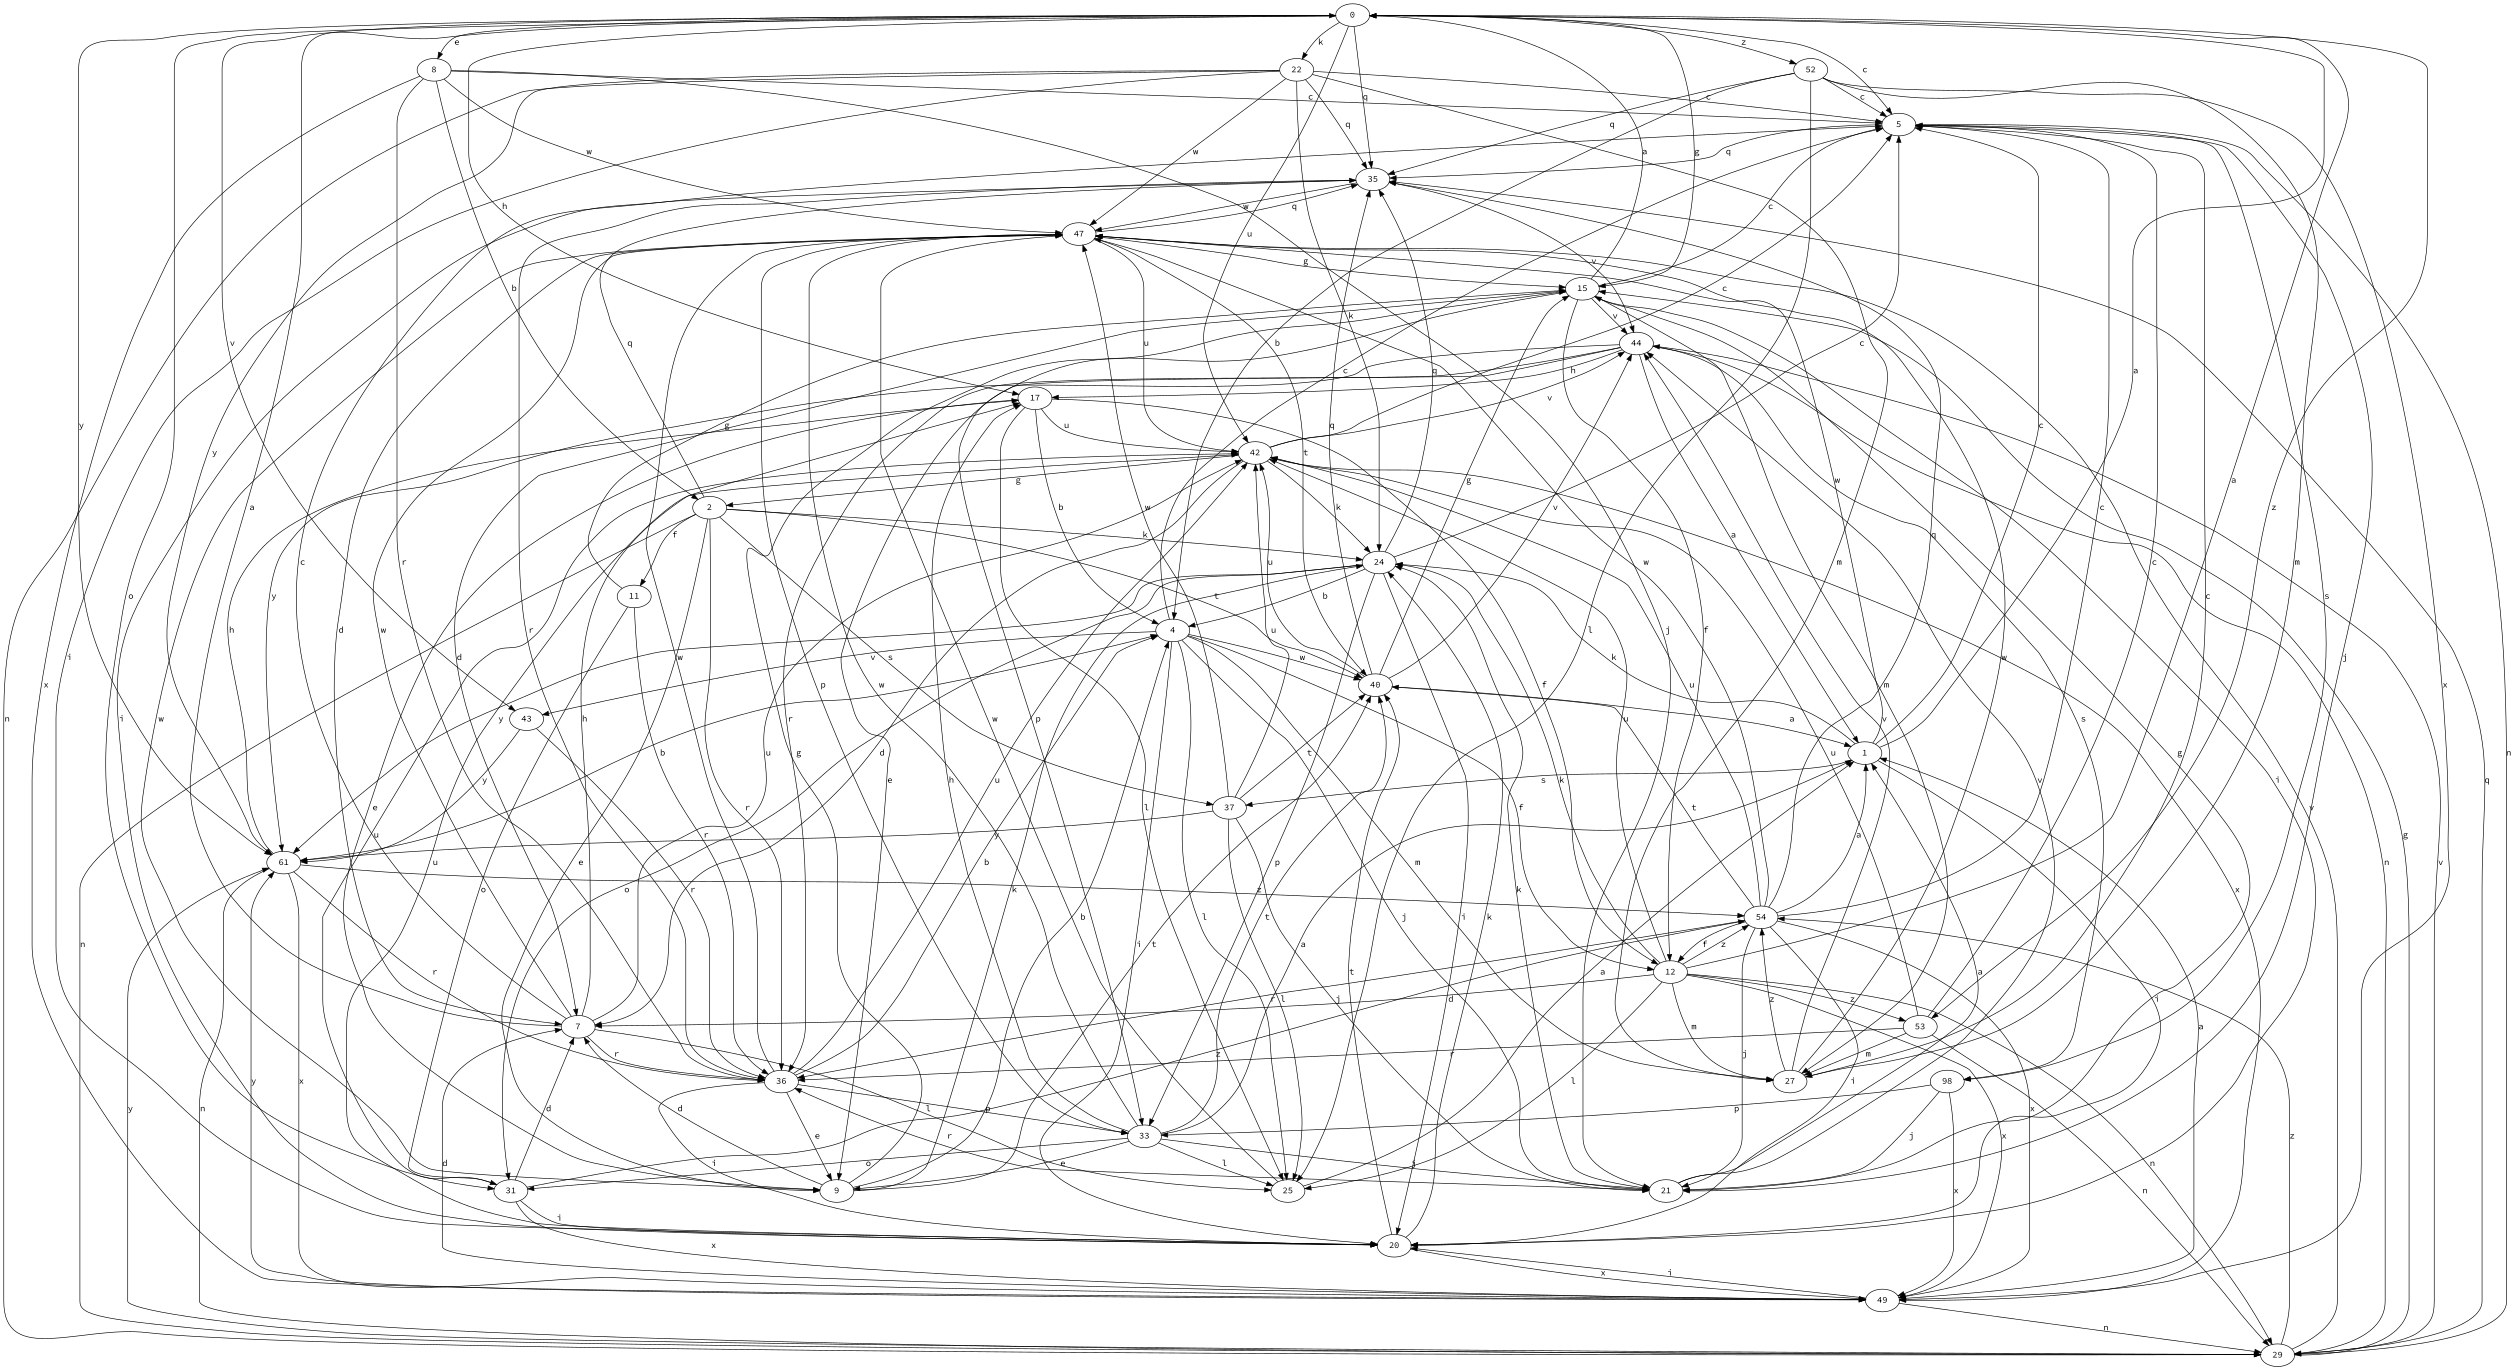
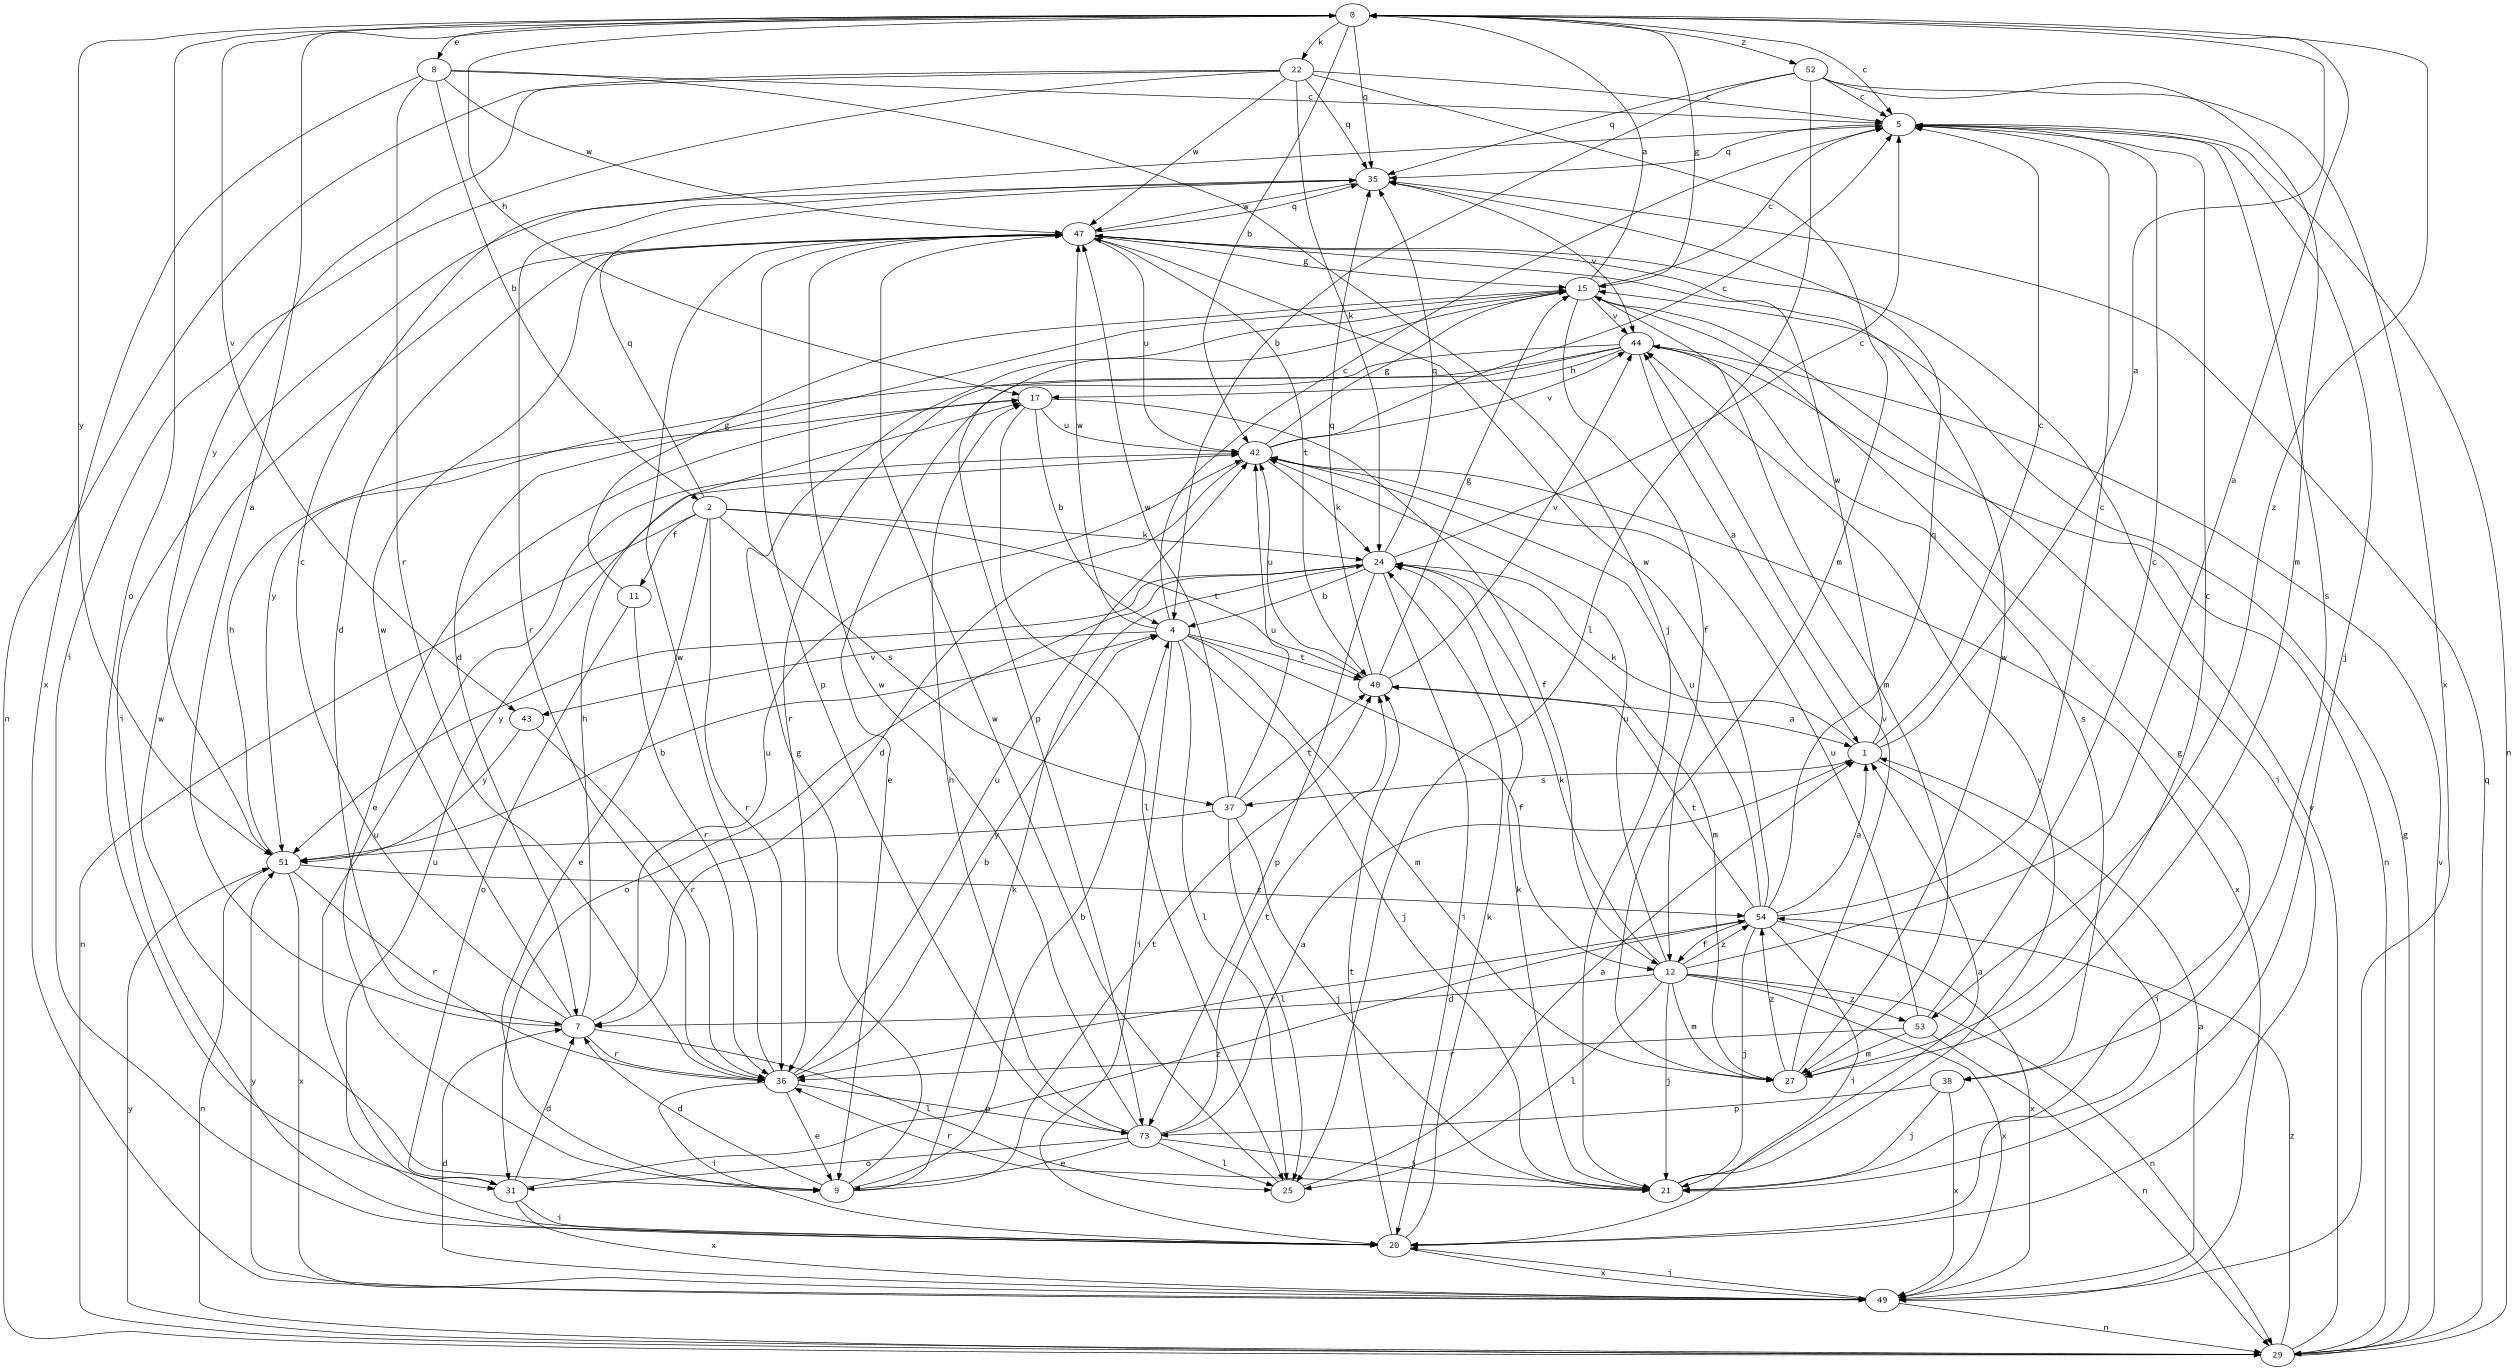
edge "0" -> "42": label "u" -> "b"
edge "4" -> "47": added, label "w"
edge "42" -> "2": now "42" -> "15"
edge "4" -> "40": label "w" -> "t"
edge "24" -> "27": added, label "m"
node "61": label "61" -> "51"
edge "12" -> "21": added, label "j"
node "98": label "98" -> "38"
node "33": label "33" -> "73"
